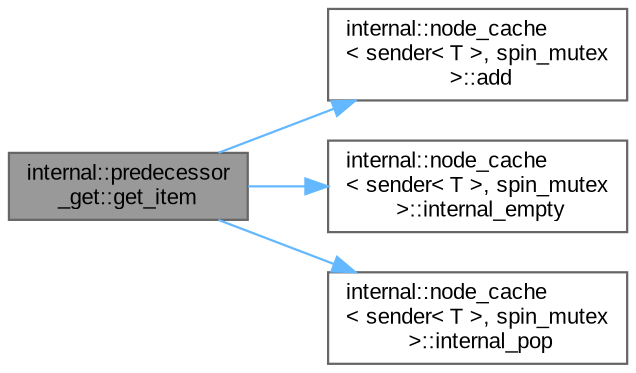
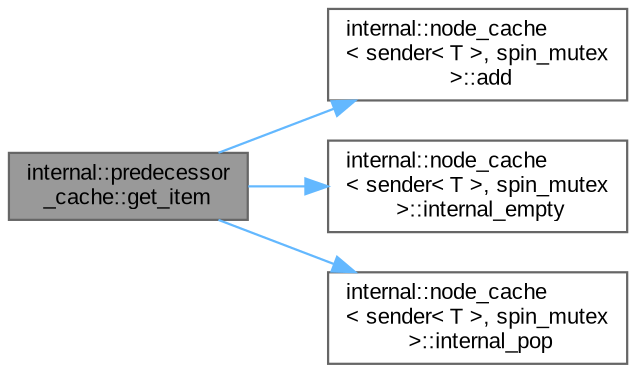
node "internal::predecessor _get::get_item": label "internal::predecessor _get::get_item" -> "internal::predecessor _cache::get_item"
